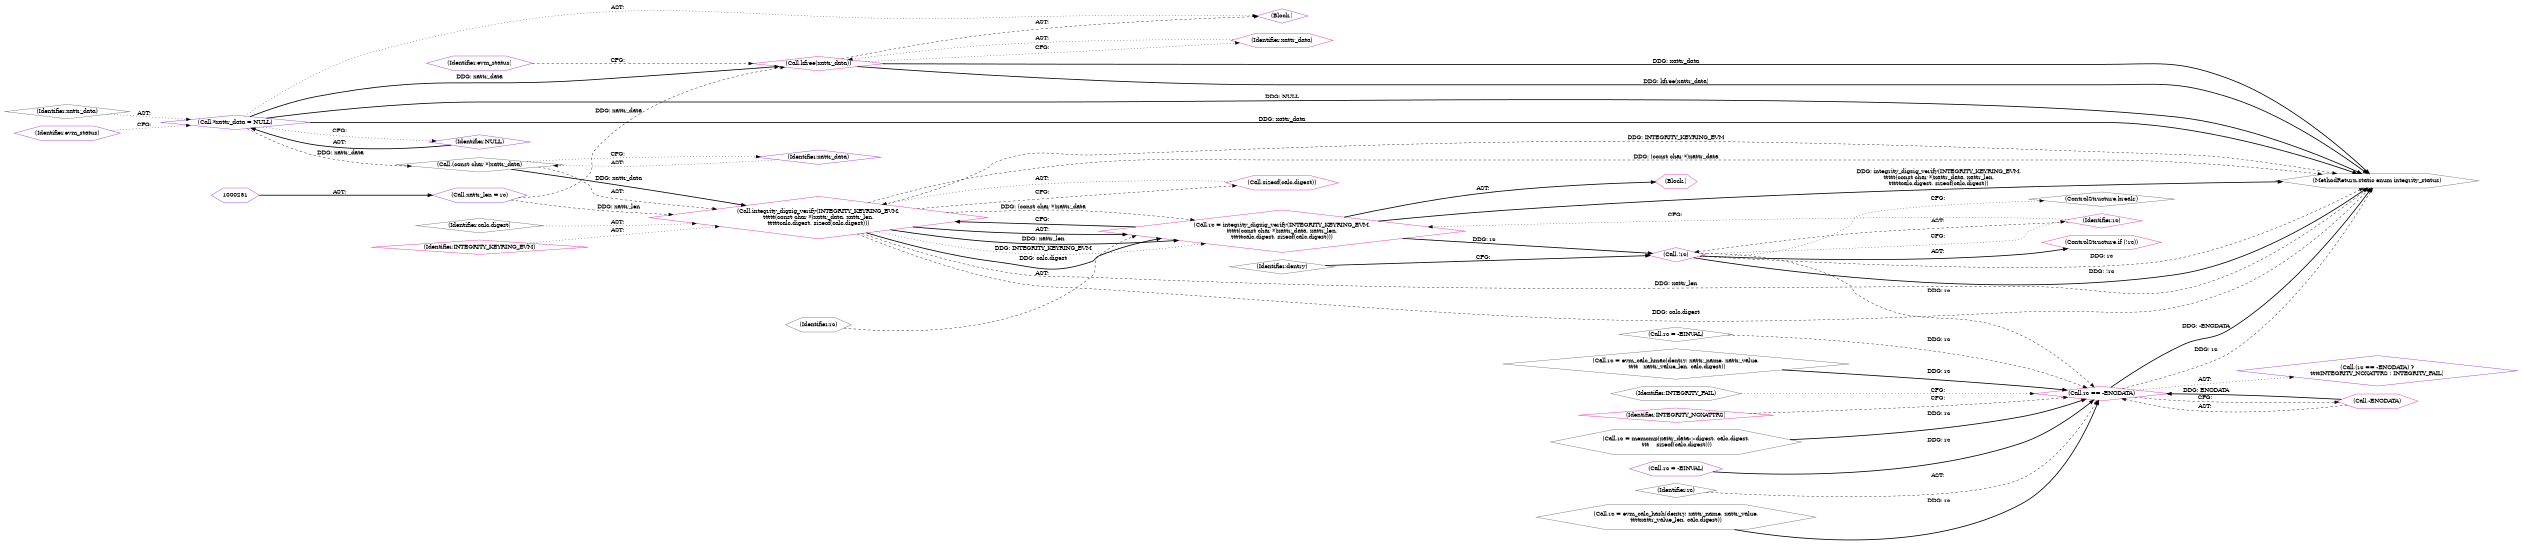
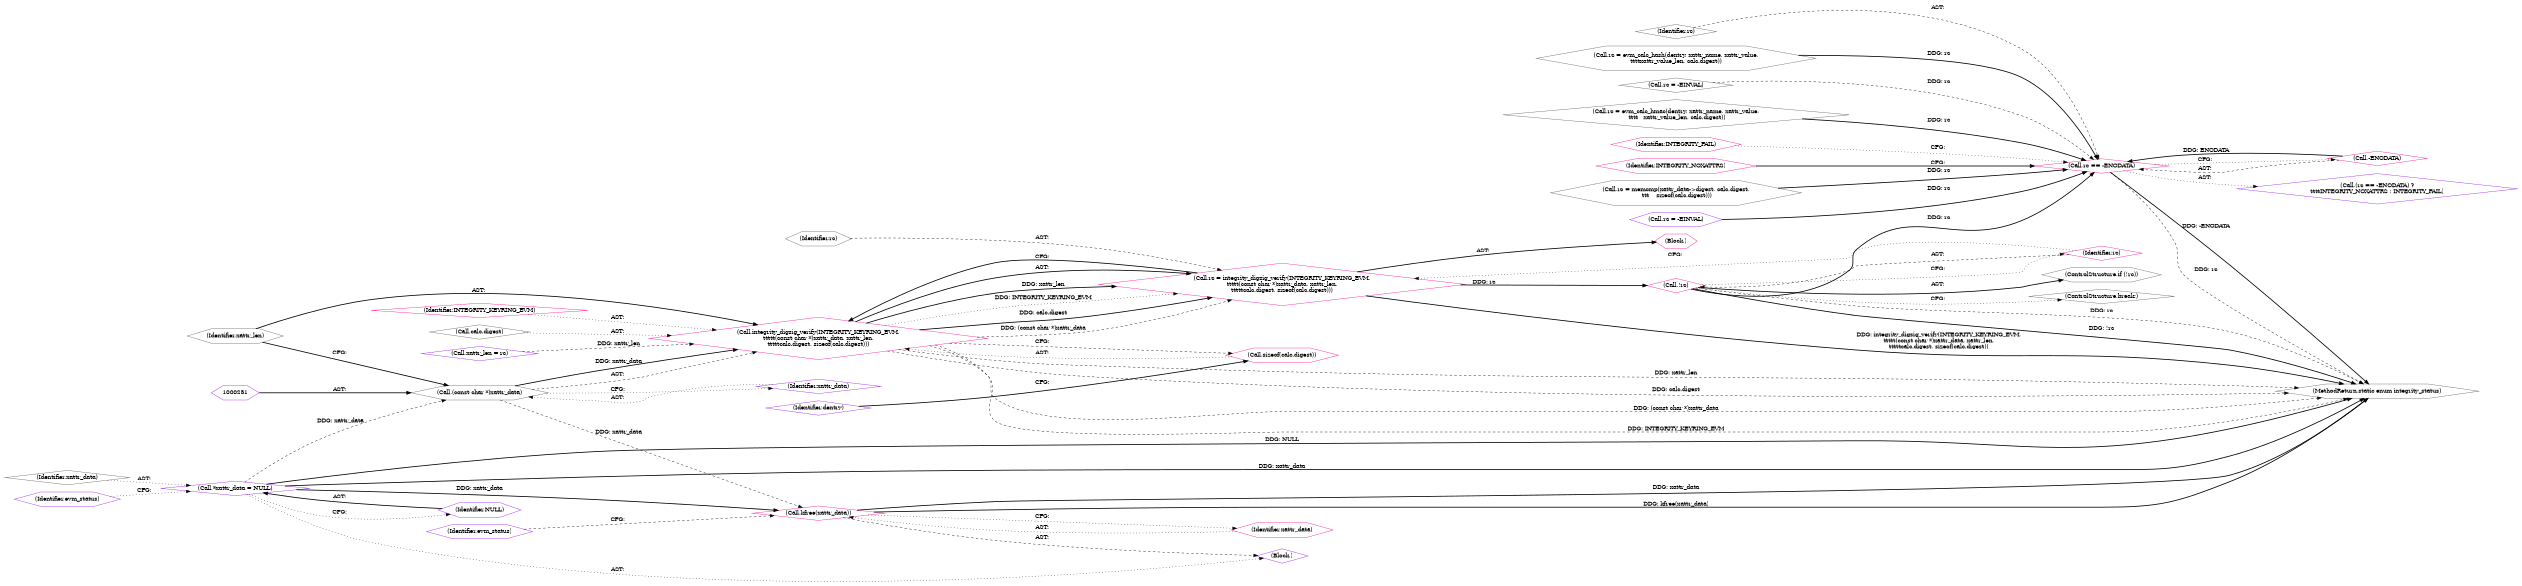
edge "(Call,xattr_len = rc)" -> "(Call,kfree(xattr_data))": now "(Call,(const char *)xattr_data)" -> "(Call,kfree(xattr_data))"
node "(Identifier,NULL)": shape diamond -> hexagon
node "(Call,(const char *)xattr_data)": shape diamond -> hexagon
edge "1000251" -> "(Call,xattr_len = rc)": now "1000251" -> "(Call,(const char *)xattr_data)"
node "(Call,xattr_len = rc)": shape hexagon -> diamond
node "(Identifier,calc.digest)": label "(Identifier,calc.digest)" -> "(Call,calc.digest)"
node "(ControlStructure,if (!rc))": color deeppink -> gray40
edge "(Identifier,dentry)" -> "(Call,!rc)": now "(Identifier,dentry)" -> "(Call,sizeof(calc.digest))"
node "(Identifier,dentry)": color gray40 -> purple
edge "(Call,!rc)" -> "(Call,rc == -ENODATA)": style dashed -> bold
node "(Identifier,xattr_len)": added
node "(Identifier,INTEGRITY_FAIL)": color gray40 -> deeppink
node "(Call,-ENODATA)": shape hexagon -> diamond
edge "(Call,rc == -ENODATA)" -> "(Call,-ENODATA)": style dashed -> dotted
edge "(Identifier,INTEGRITY_NOXATTRS)" -> "(Call,rc == -ENODATA)": style dashed -> bold
node "(Identifier,INTEGRITY_NOXATTRS)": shape diamond -> hexagon
